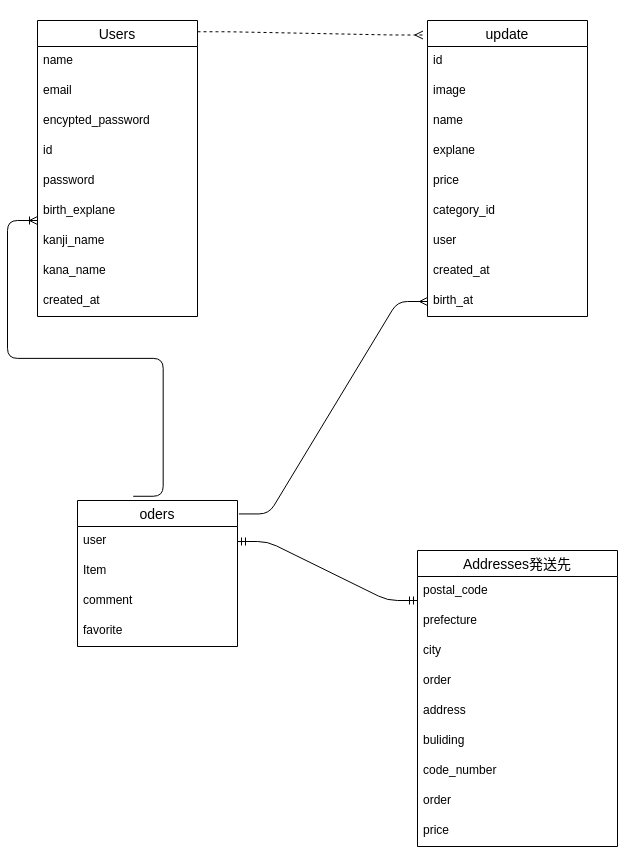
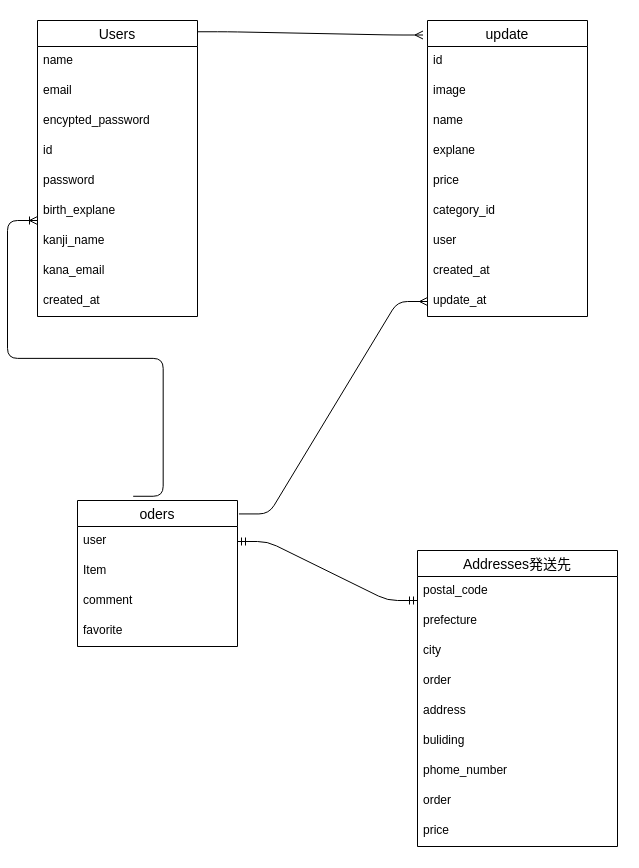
edge "Users" -> "update": style dashed -> solid
node "kana_name": label "kana_name" -> "kana_email"
node "birth_at": label "birth_at" -> "update_at"
node "code_number": label "code_number" -> "phome_number"
